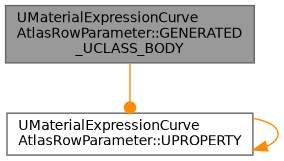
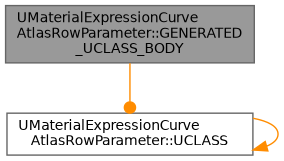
node "UMaterialExpressionCurve AtlasRowParameter::UPROPERTY": label "UMaterialExpressionCurve AtlasRowParameter::UPROPERTY" -> "UMaterialExpressionCurve AtlasRowParameter::UCLASS"
